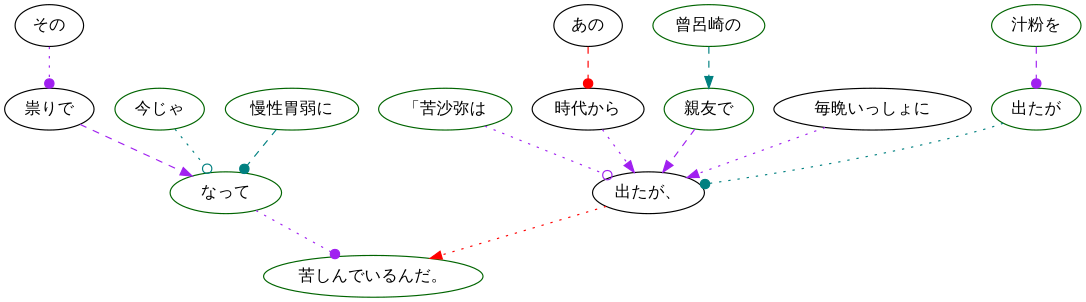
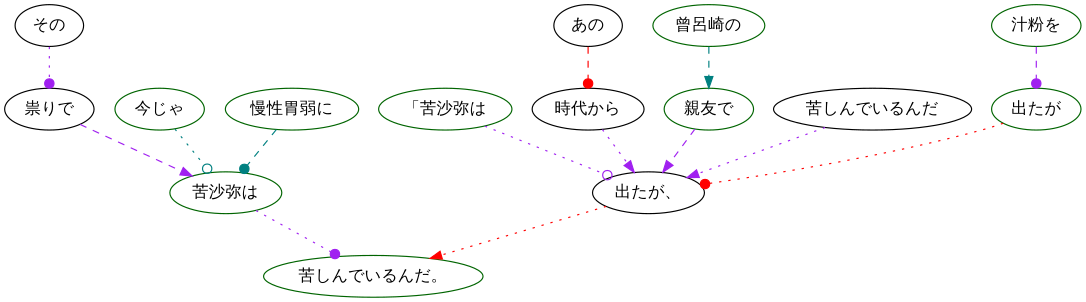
node "毎晩いっしょに": label "毎晩いっしょに" -> "苦しんでいるんだ"
edge "出たが" -> "出たが、": color teal -> red
node "なって": label "なって" -> "苦沙弥は"
